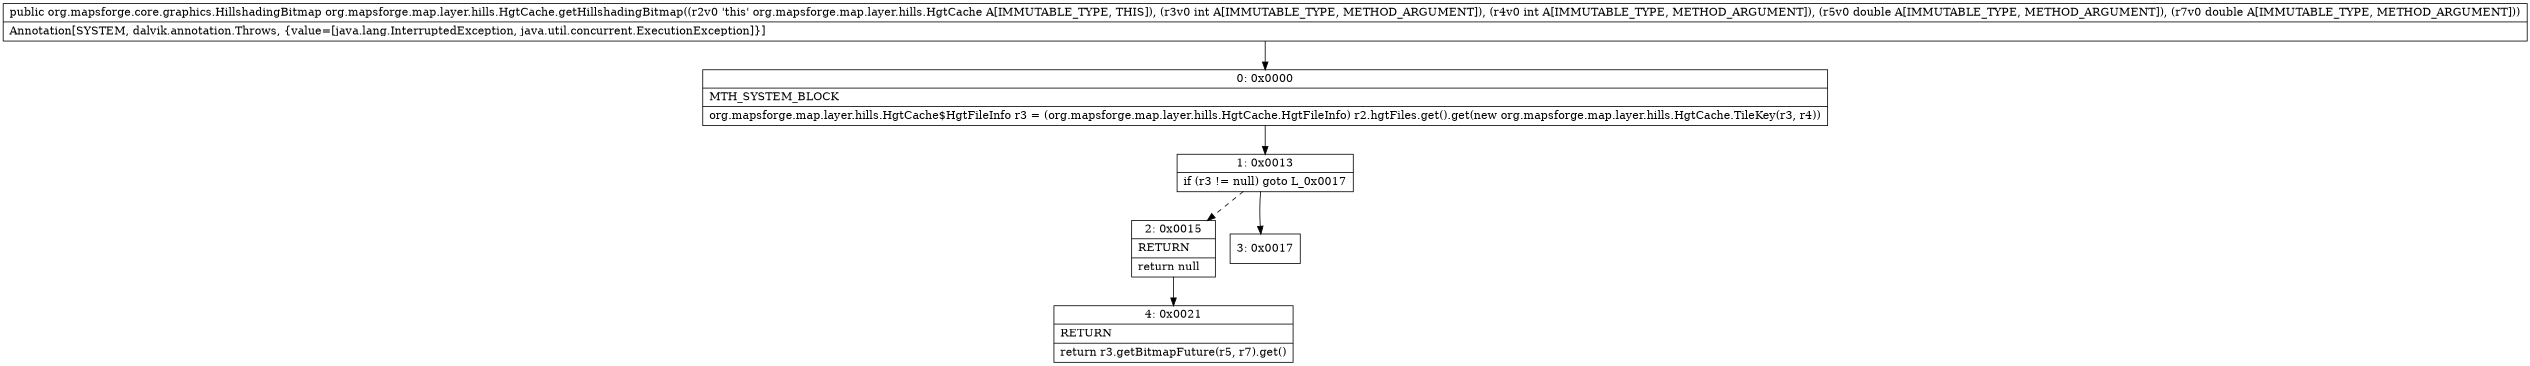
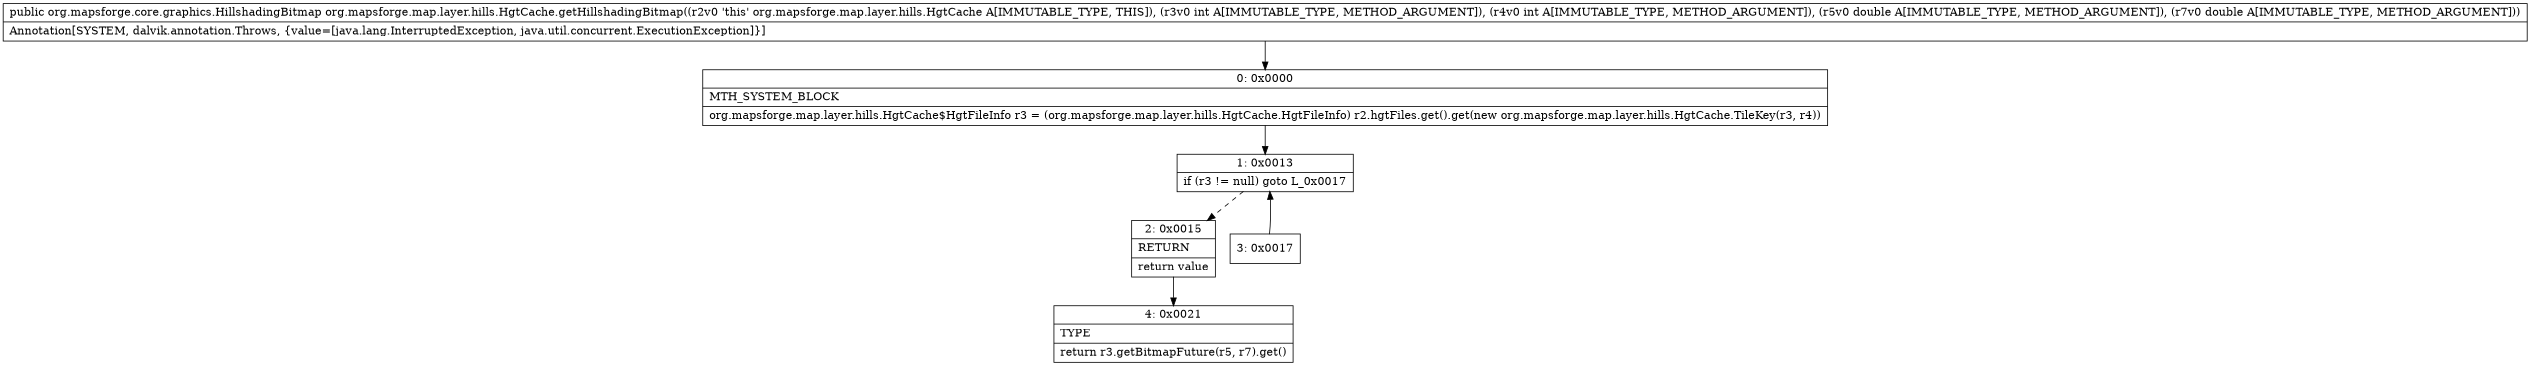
edge "1: 0x0013" -> "3: 0x0017": reversed
node "2: 0x0015": text "return null" -> "return value"
node "4: 0x0021": text "RETURN" -> "TYPE"
